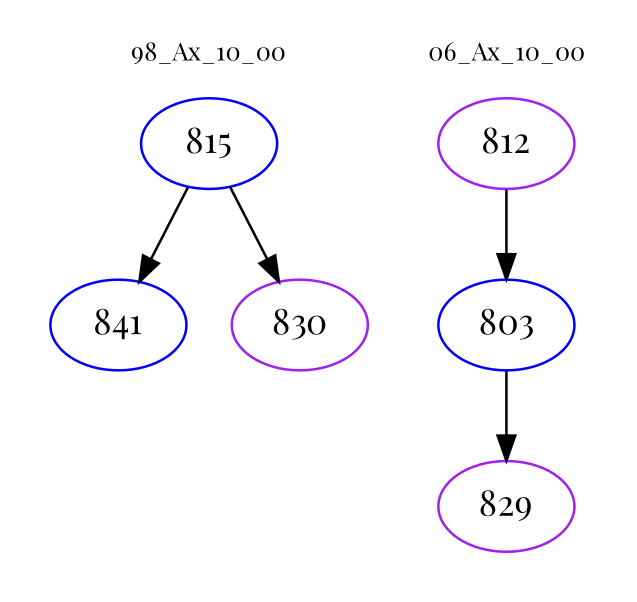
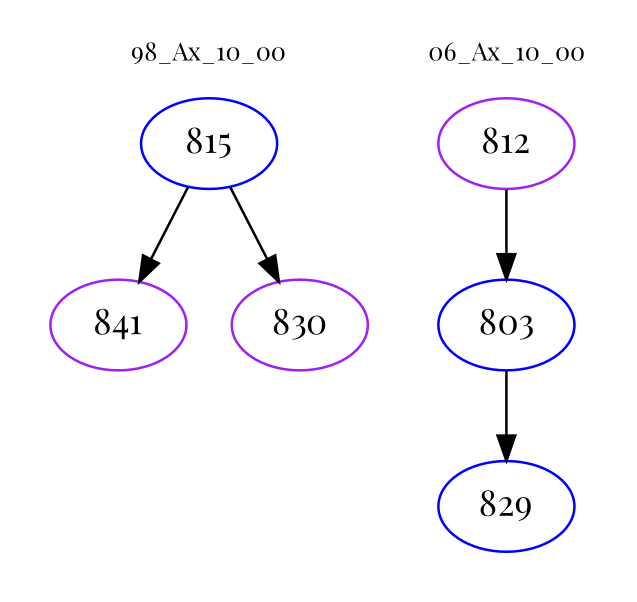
node "841": color blue -> purple
node "829": color purple -> blue
